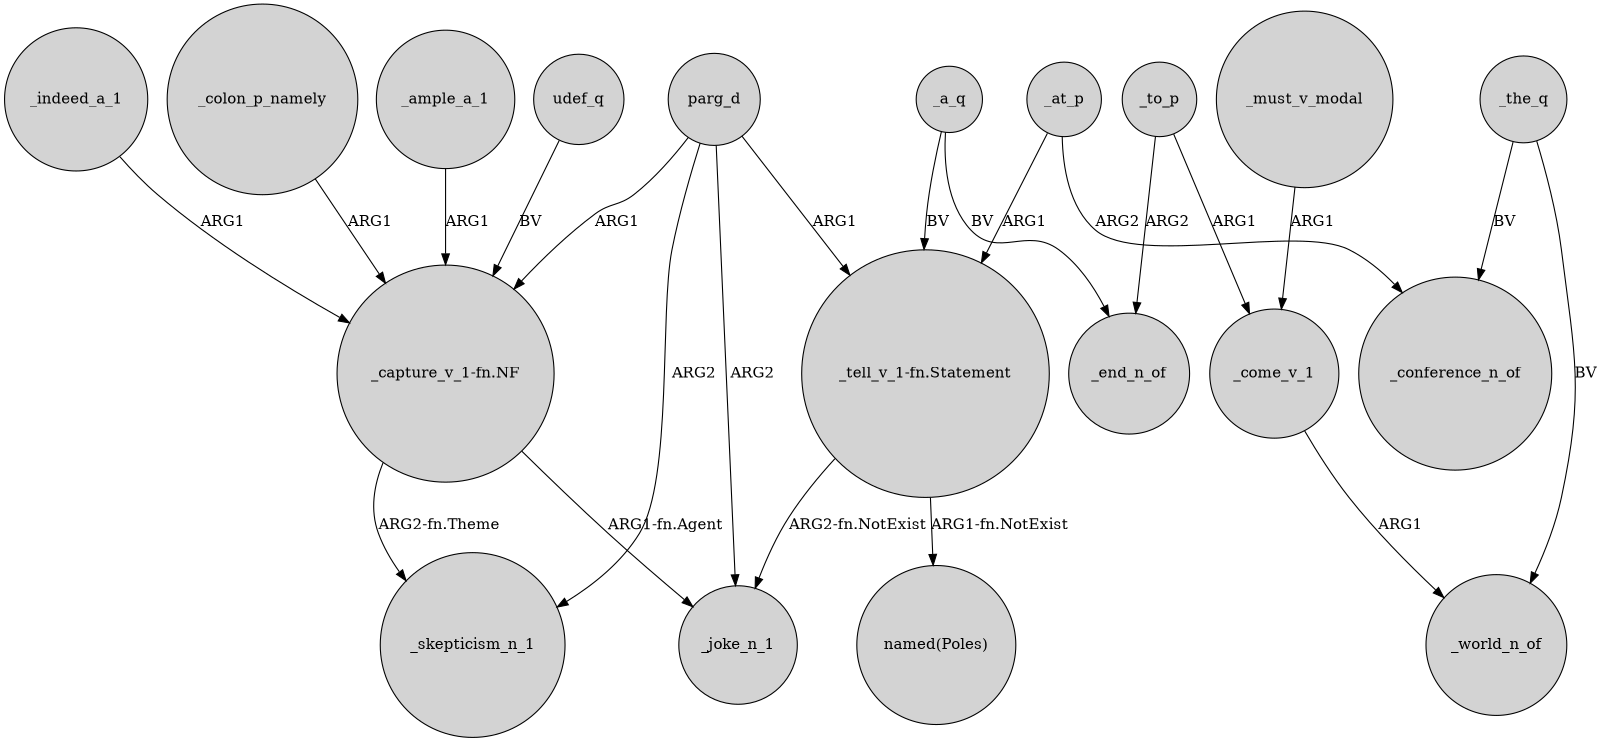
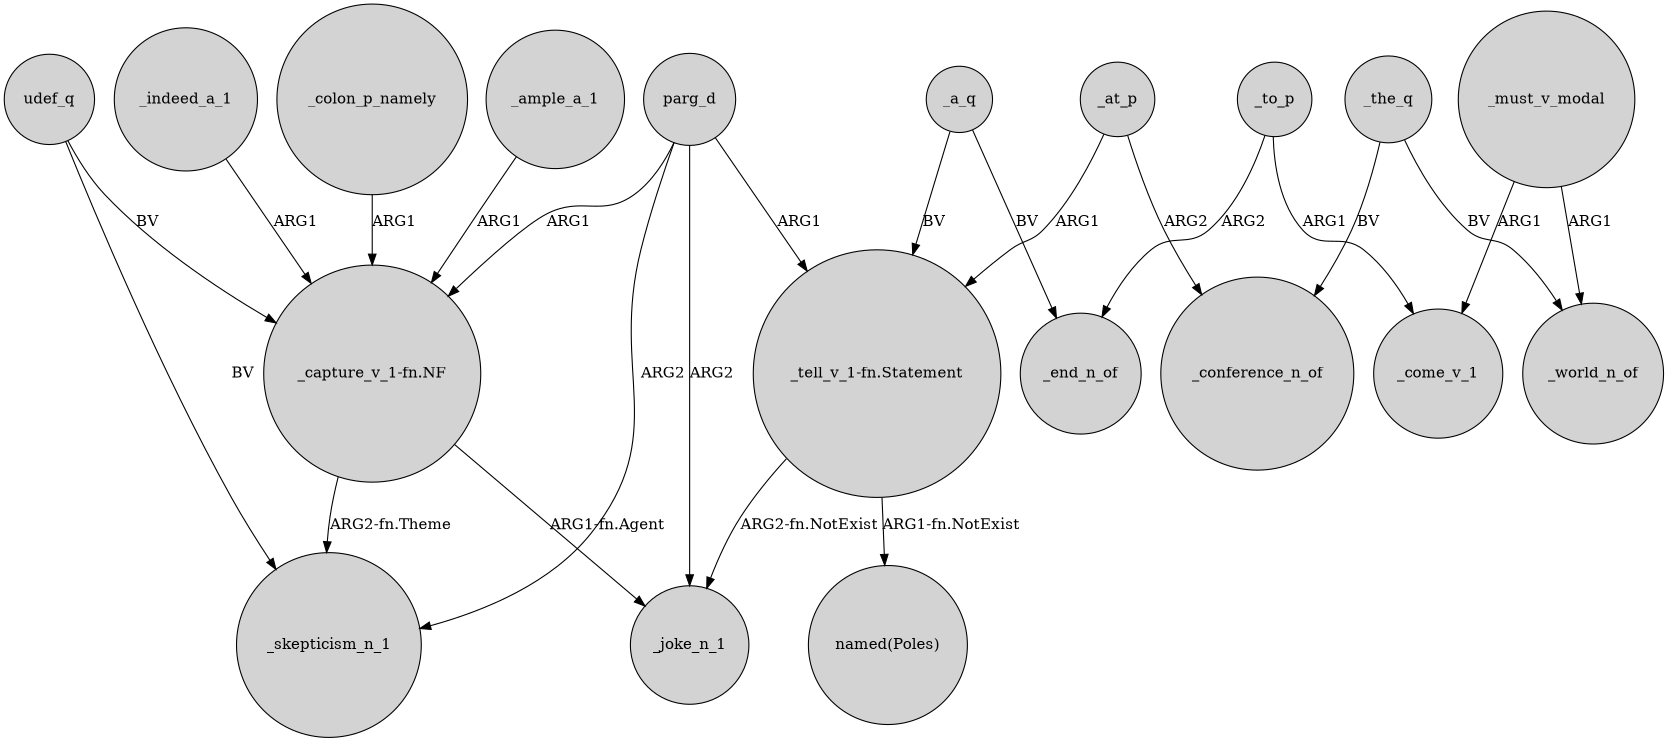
edge "udef_q" -> "_skepticism_n_1": added, label "BV"
edge "_come_v_1" -> "_world_n_of": now "_must_v_modal" -> "_world_n_of"
